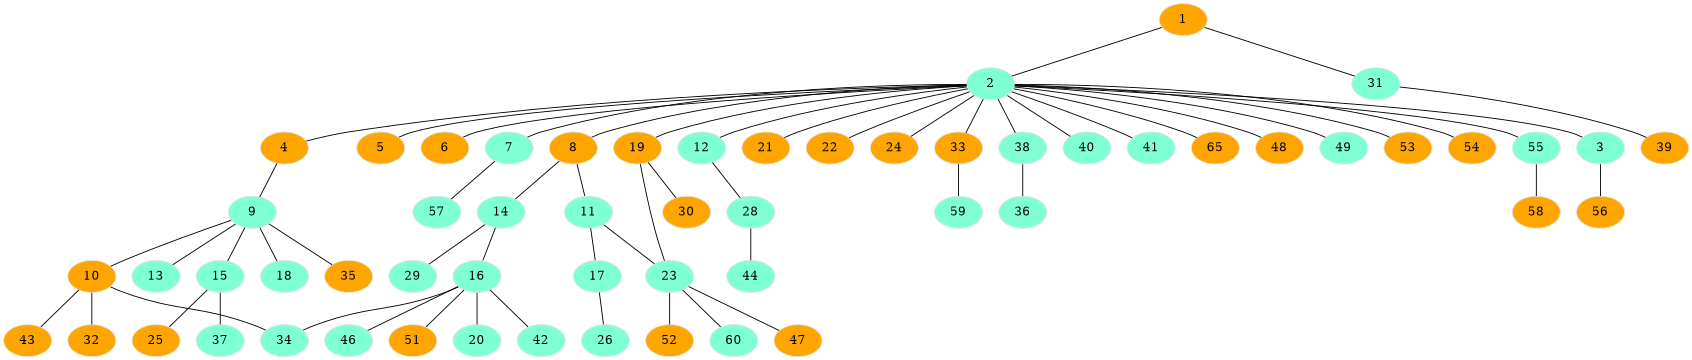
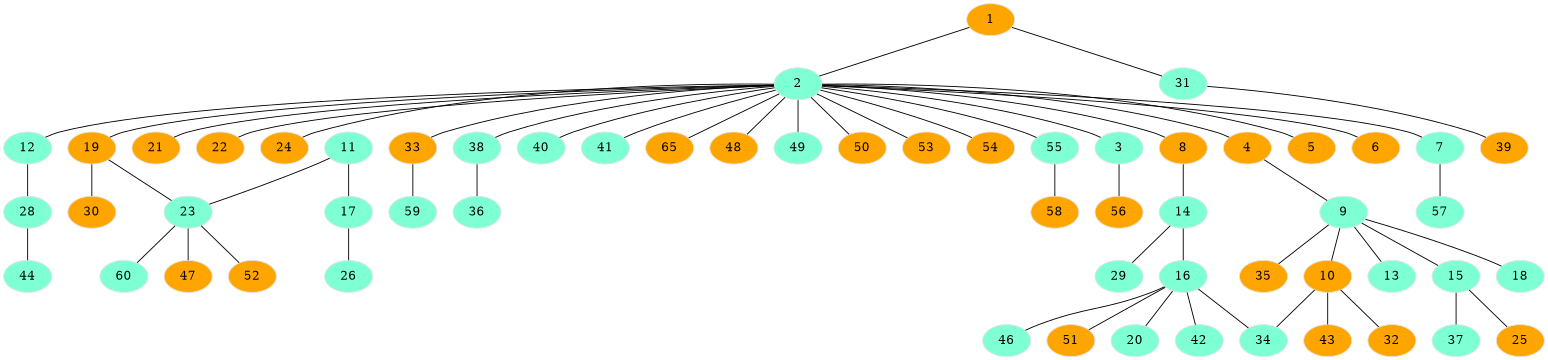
node "50": added
edge "8" -- "11": removed
